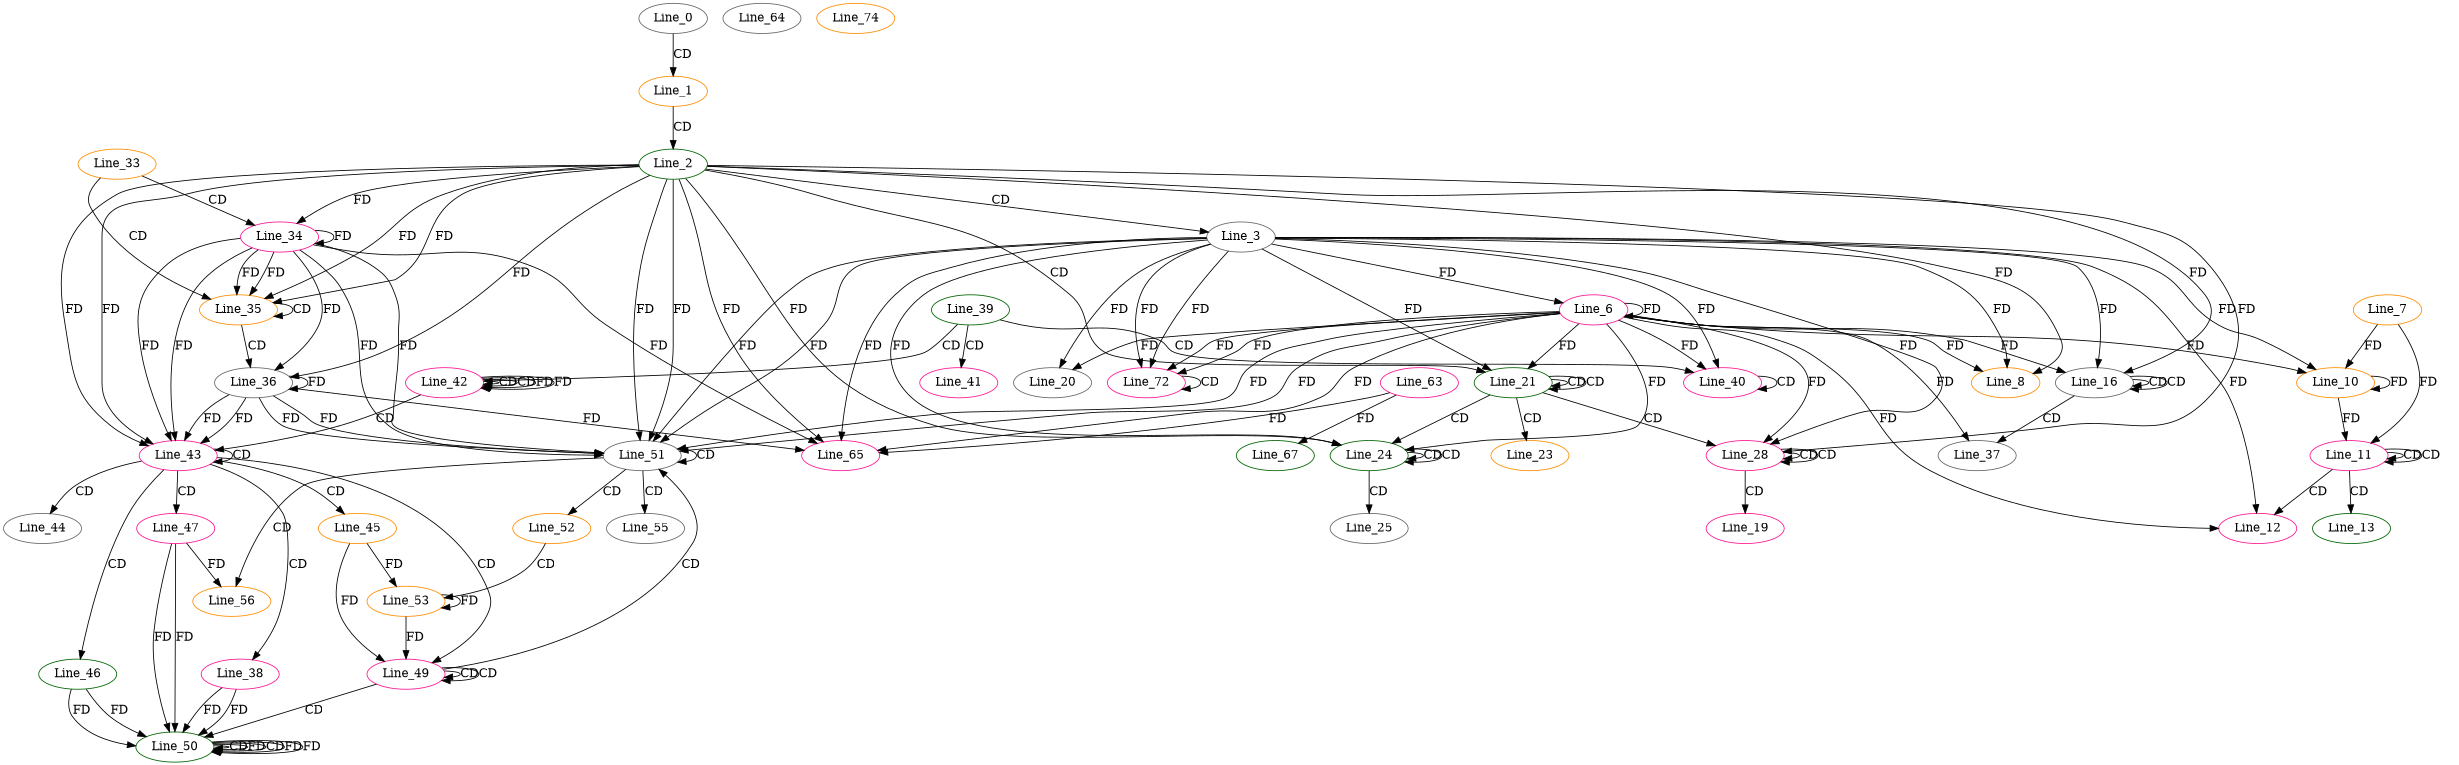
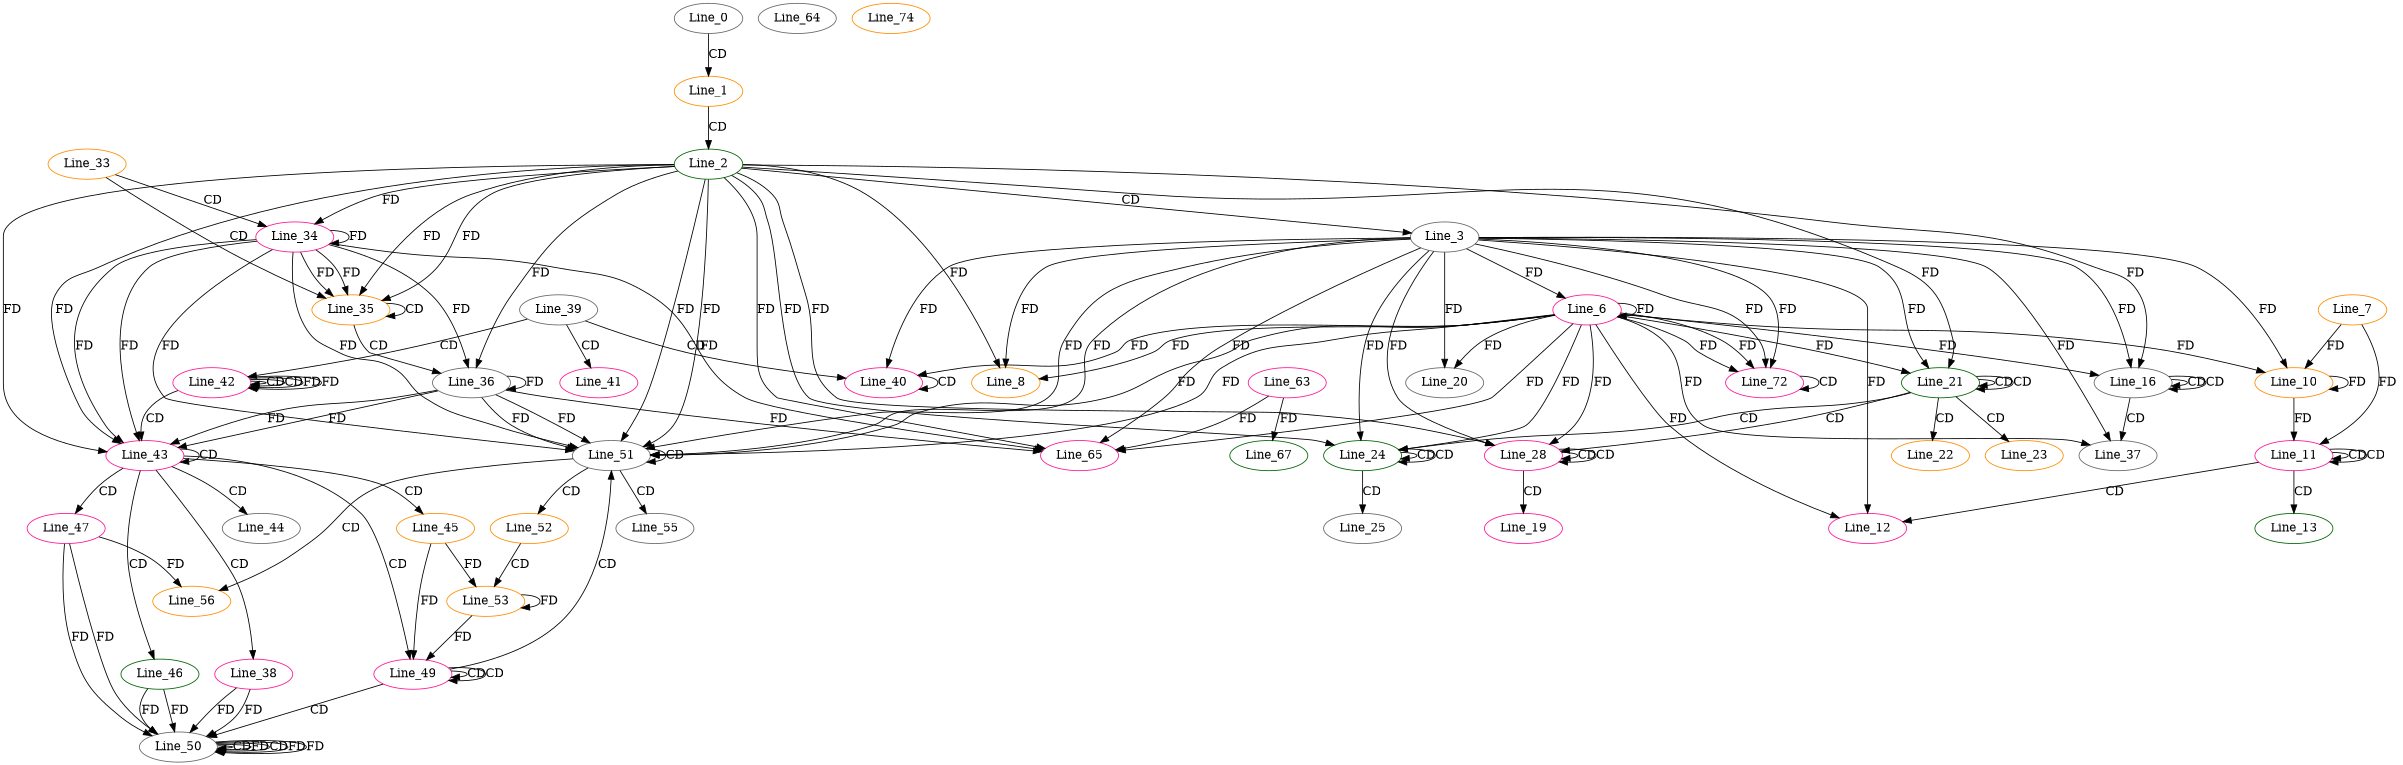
edge "Line_3" -> "Line_37": added, label "FD"
edge "Line_2" -> "Line_21": label "CD" -> "FD"
node "Line_39": color darkgreen -> gray40
node "Line_22": added
node "Line_50": color darkgreen -> gray40
